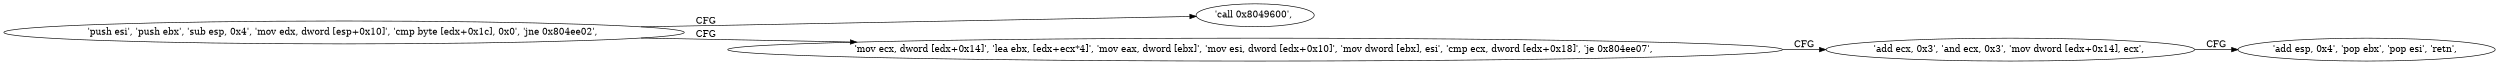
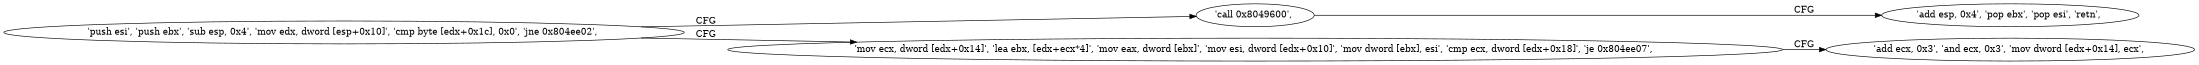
edge "'add ecx, 0x3', 'and ecx, 0x3', 'mov dword [edx+0x14], ecx'," -> "'add esp, 0x4', 'pop ebx', 'pop esi', 'retn',": now "'call 0x8049600'," -> "'add esp, 0x4', 'pop ebx', 'pop esi', 'retn',"
